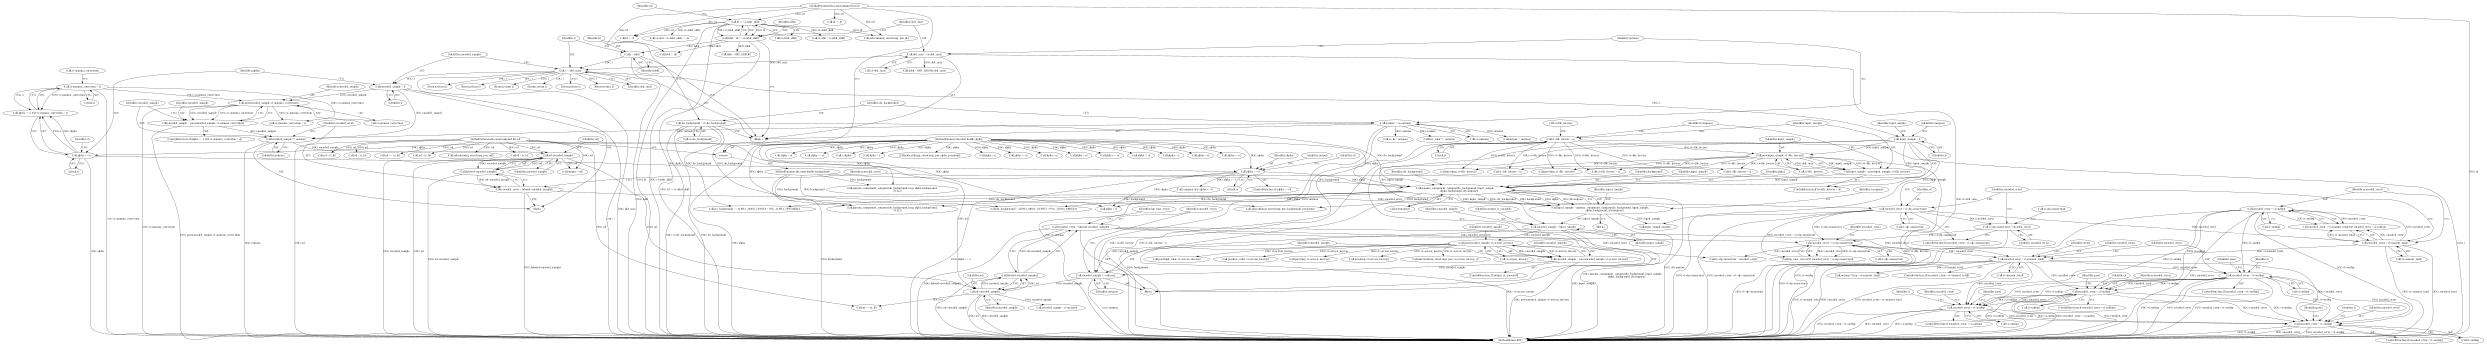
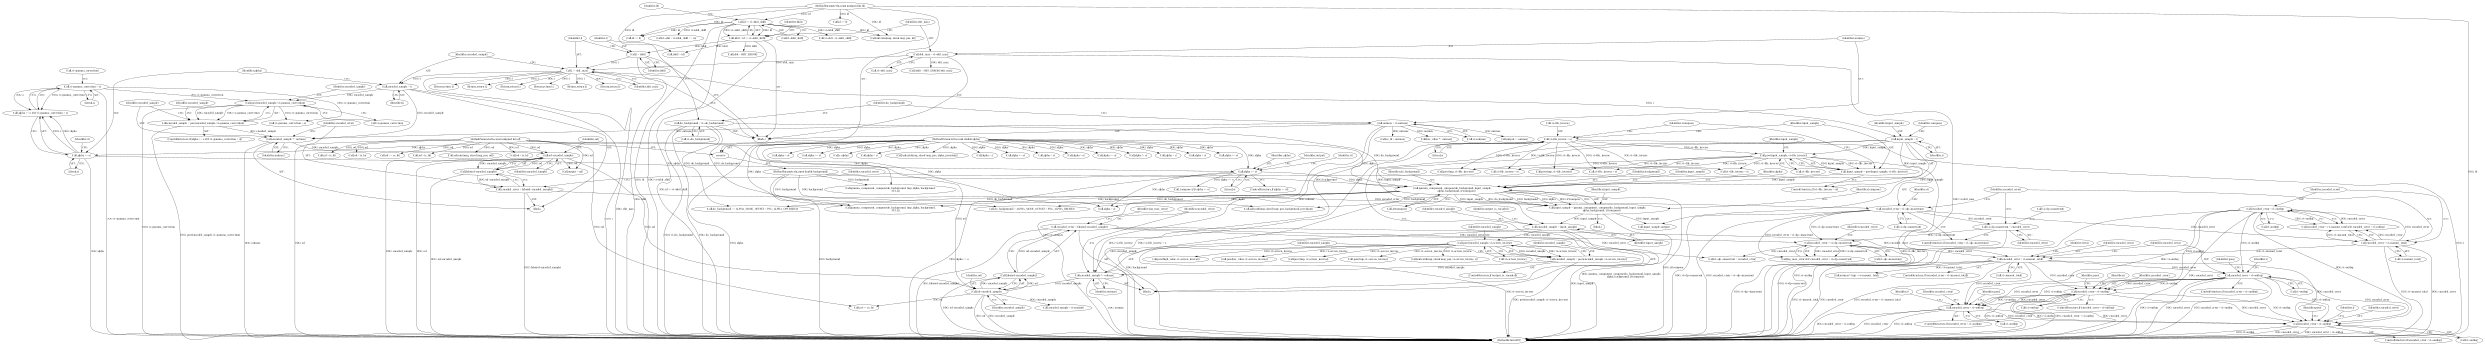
edge "(Call,input_sample = pow(input_sample, vi->file_inverse))" -> "(Call,pow(input_sample, vi->file_inverse))": label "DDG: sbit_max" -> "CFG: "
